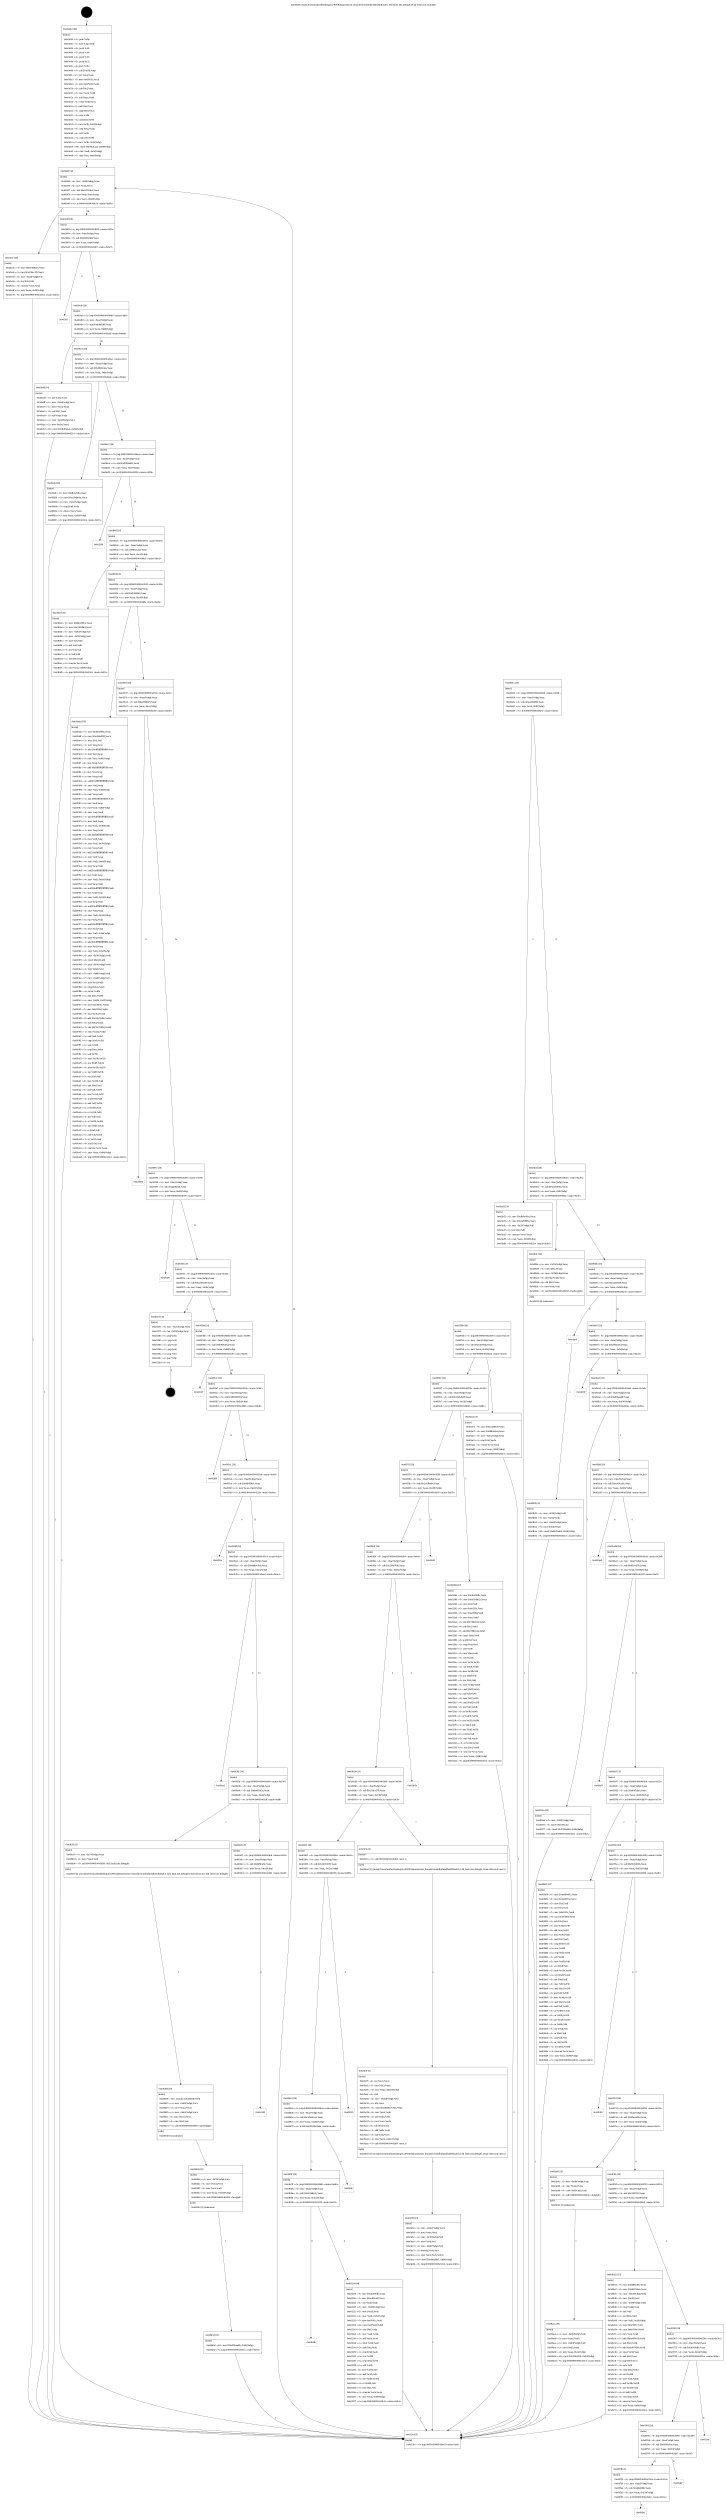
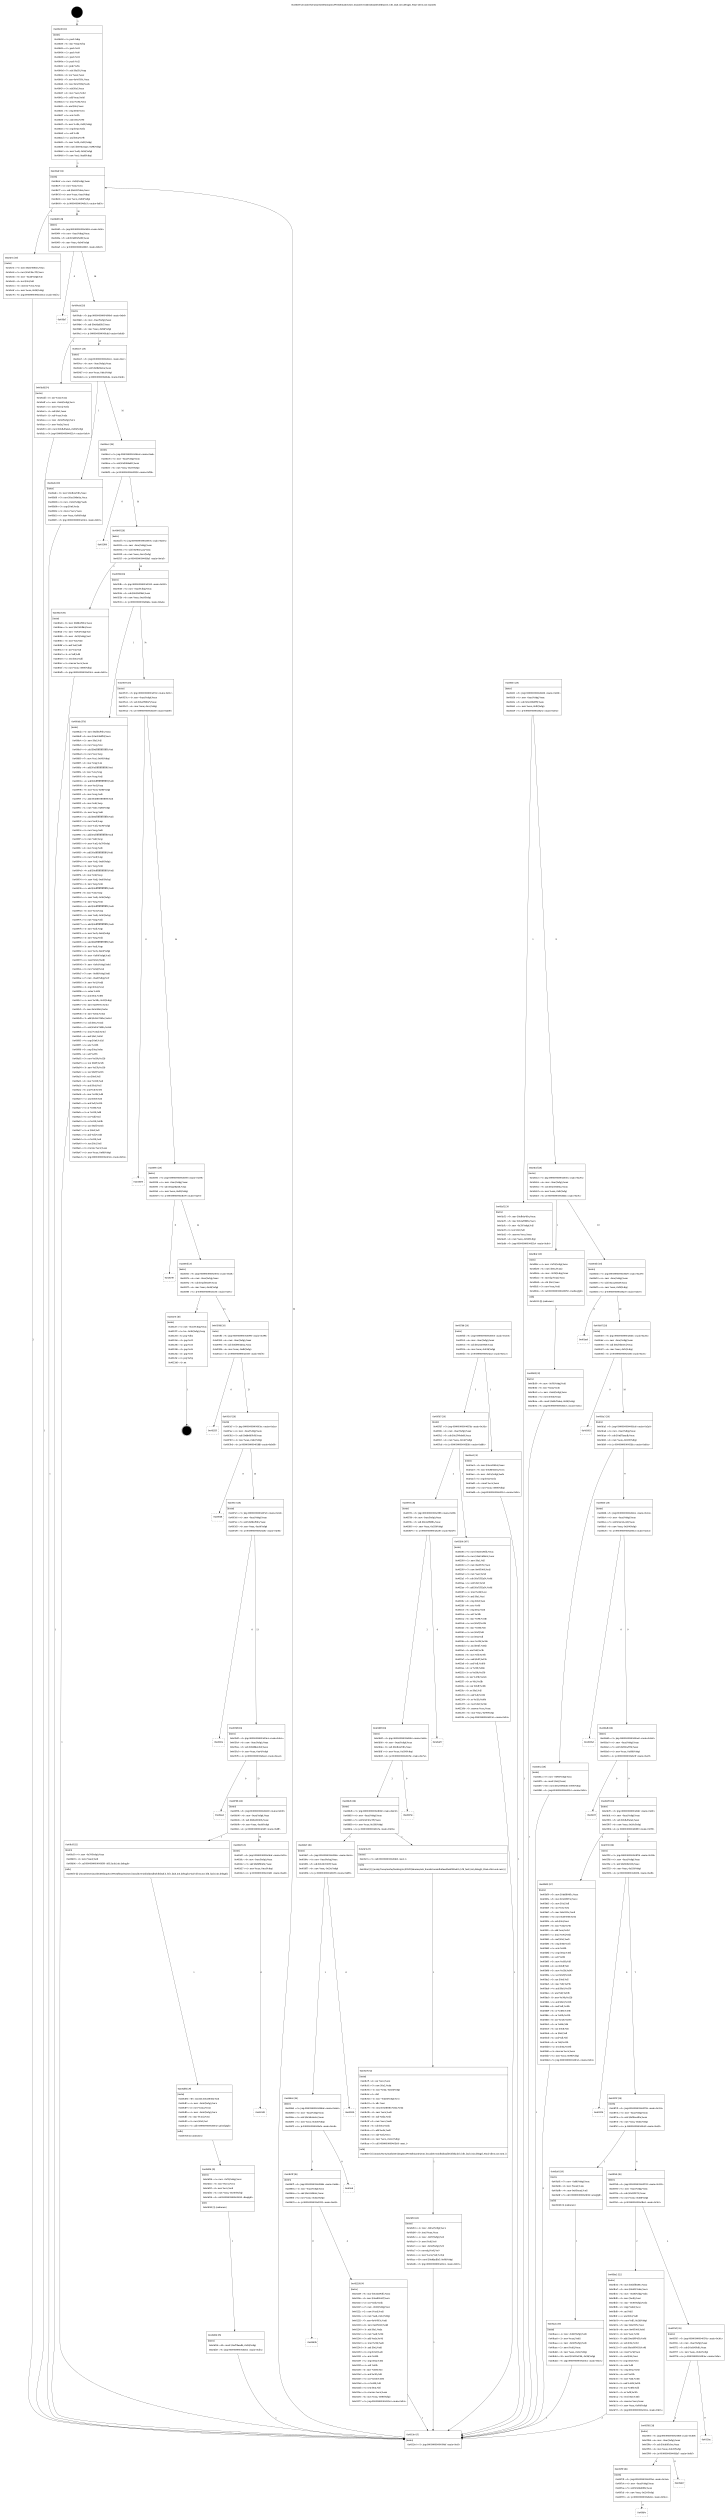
edge "0x401ae0" -> "0x401b39 [32]": now "0x401b1c [29]" -> "0x401b39 [32]"
